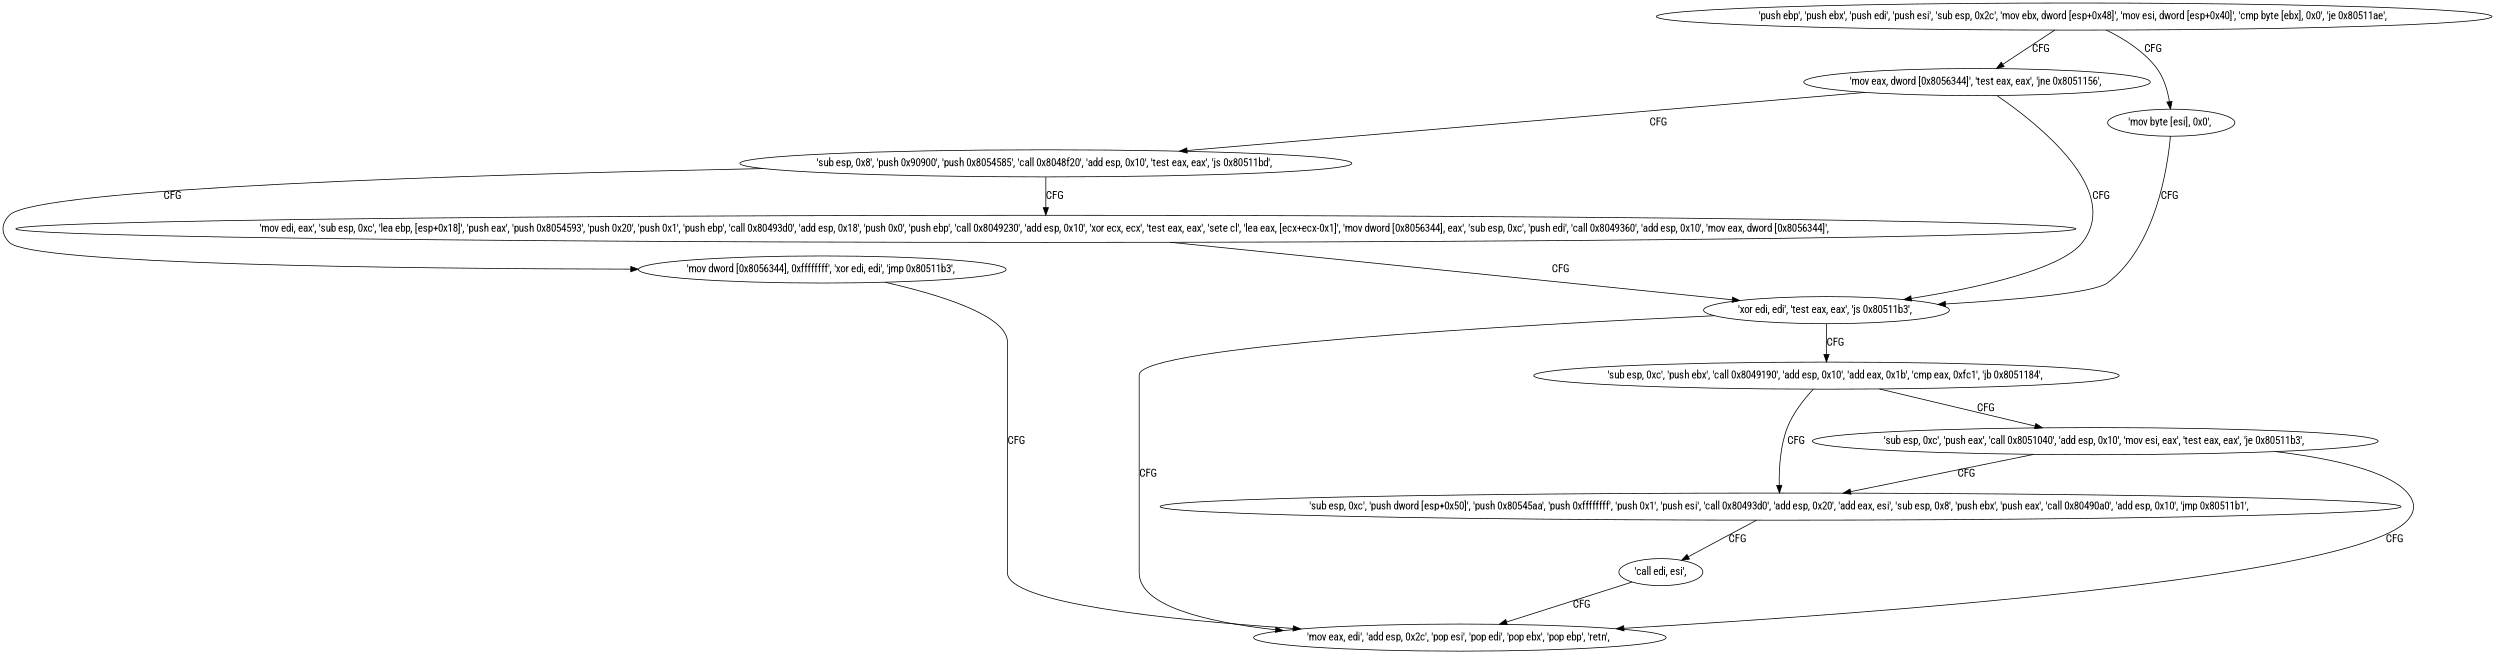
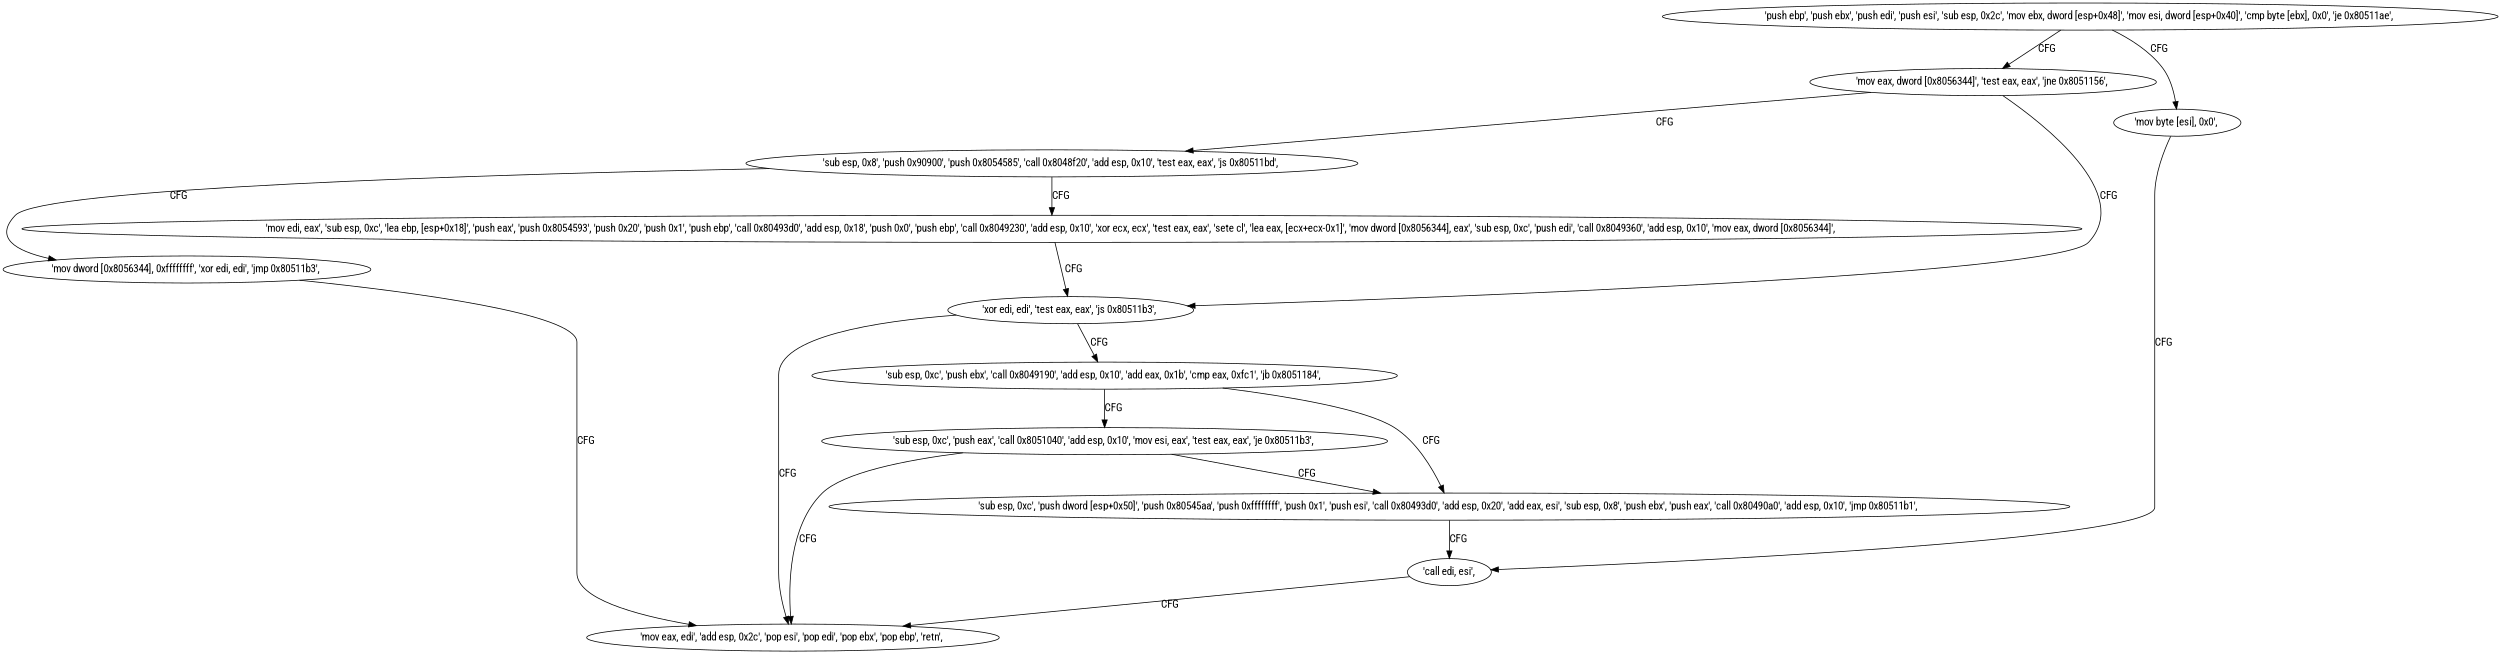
edge "'mov byte [esi], 0x0'," -> "'xor edi, edi', 'test eax, eax', 'js 0x80511b3',": now "'mov byte [esi], 0x0'," -> "'call edi, esi',"
